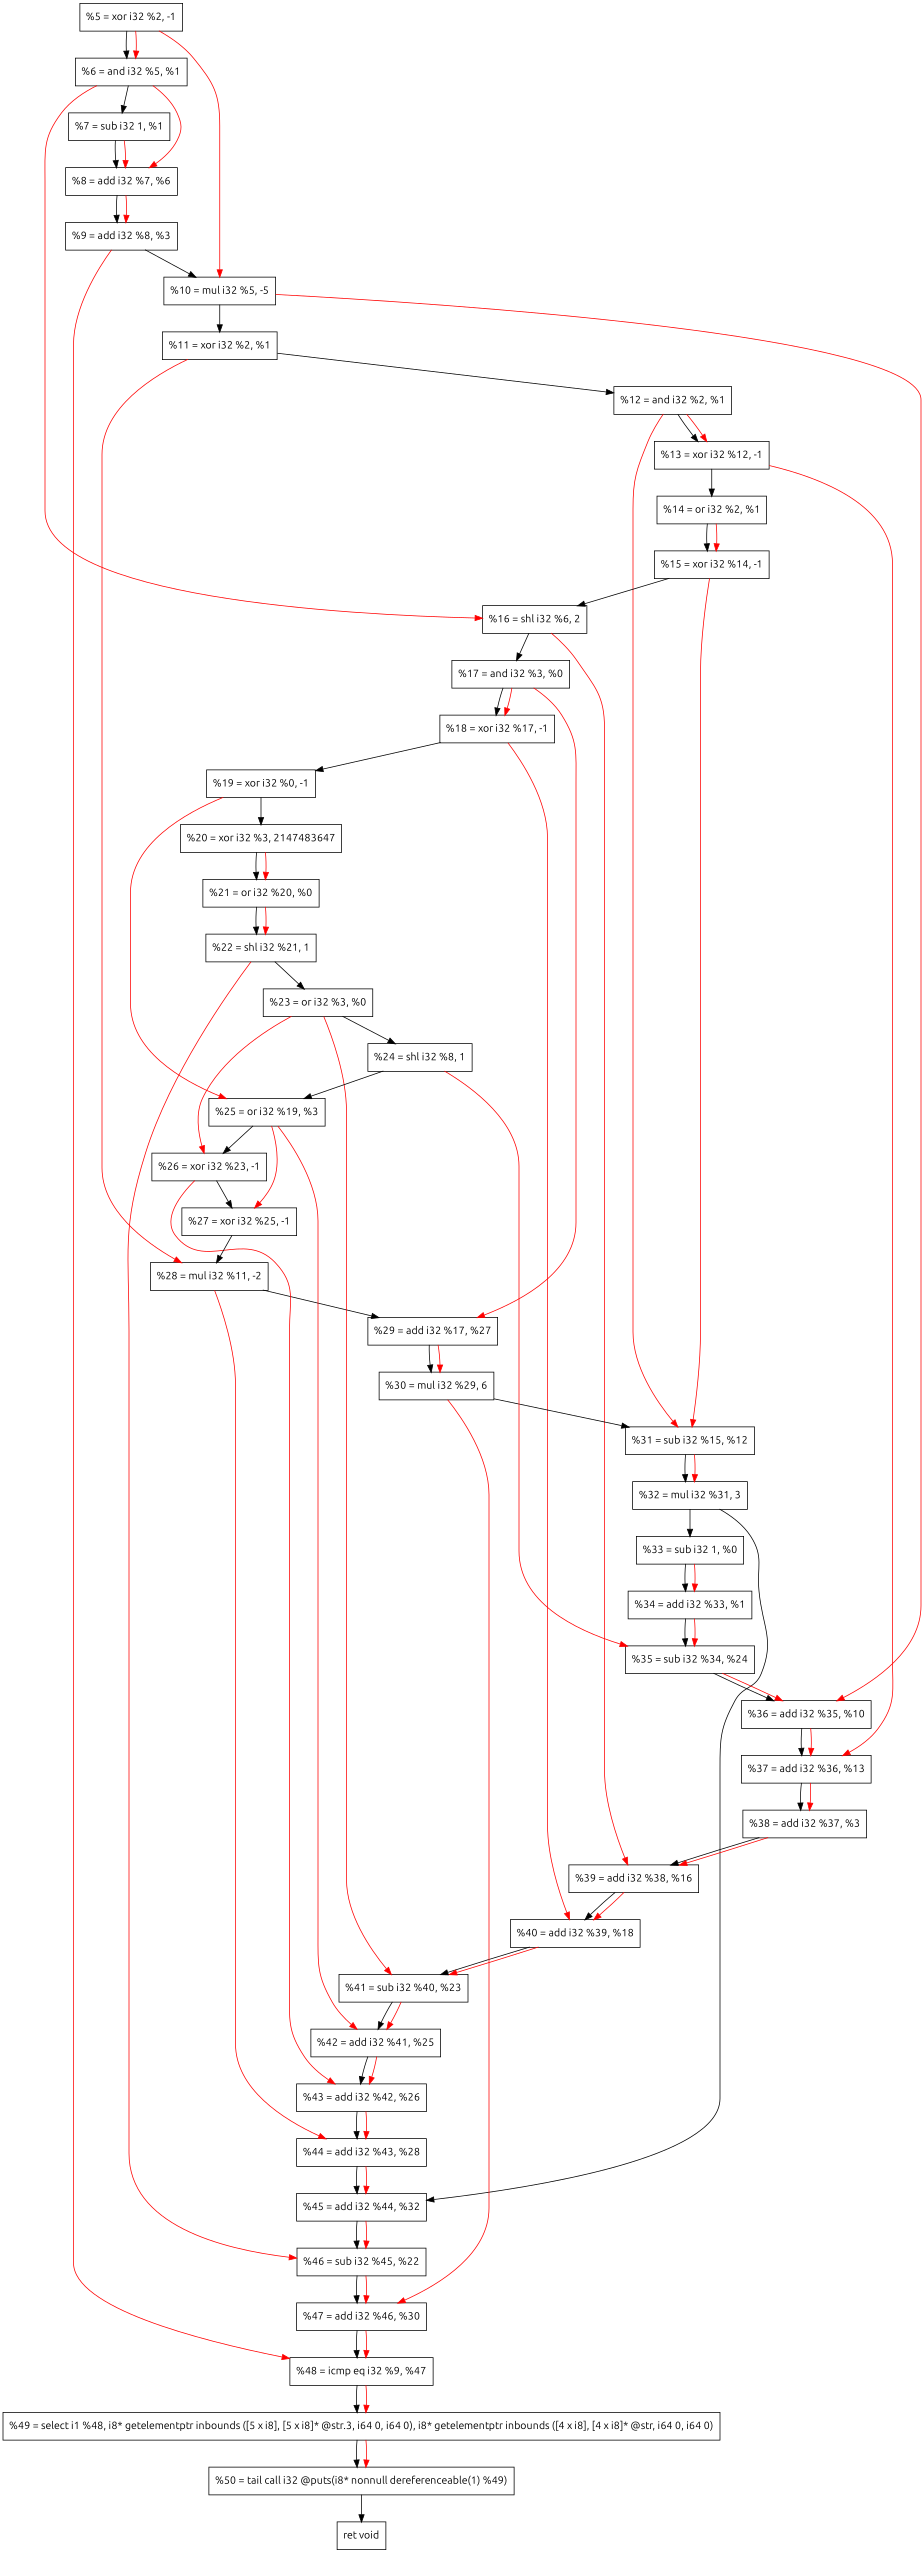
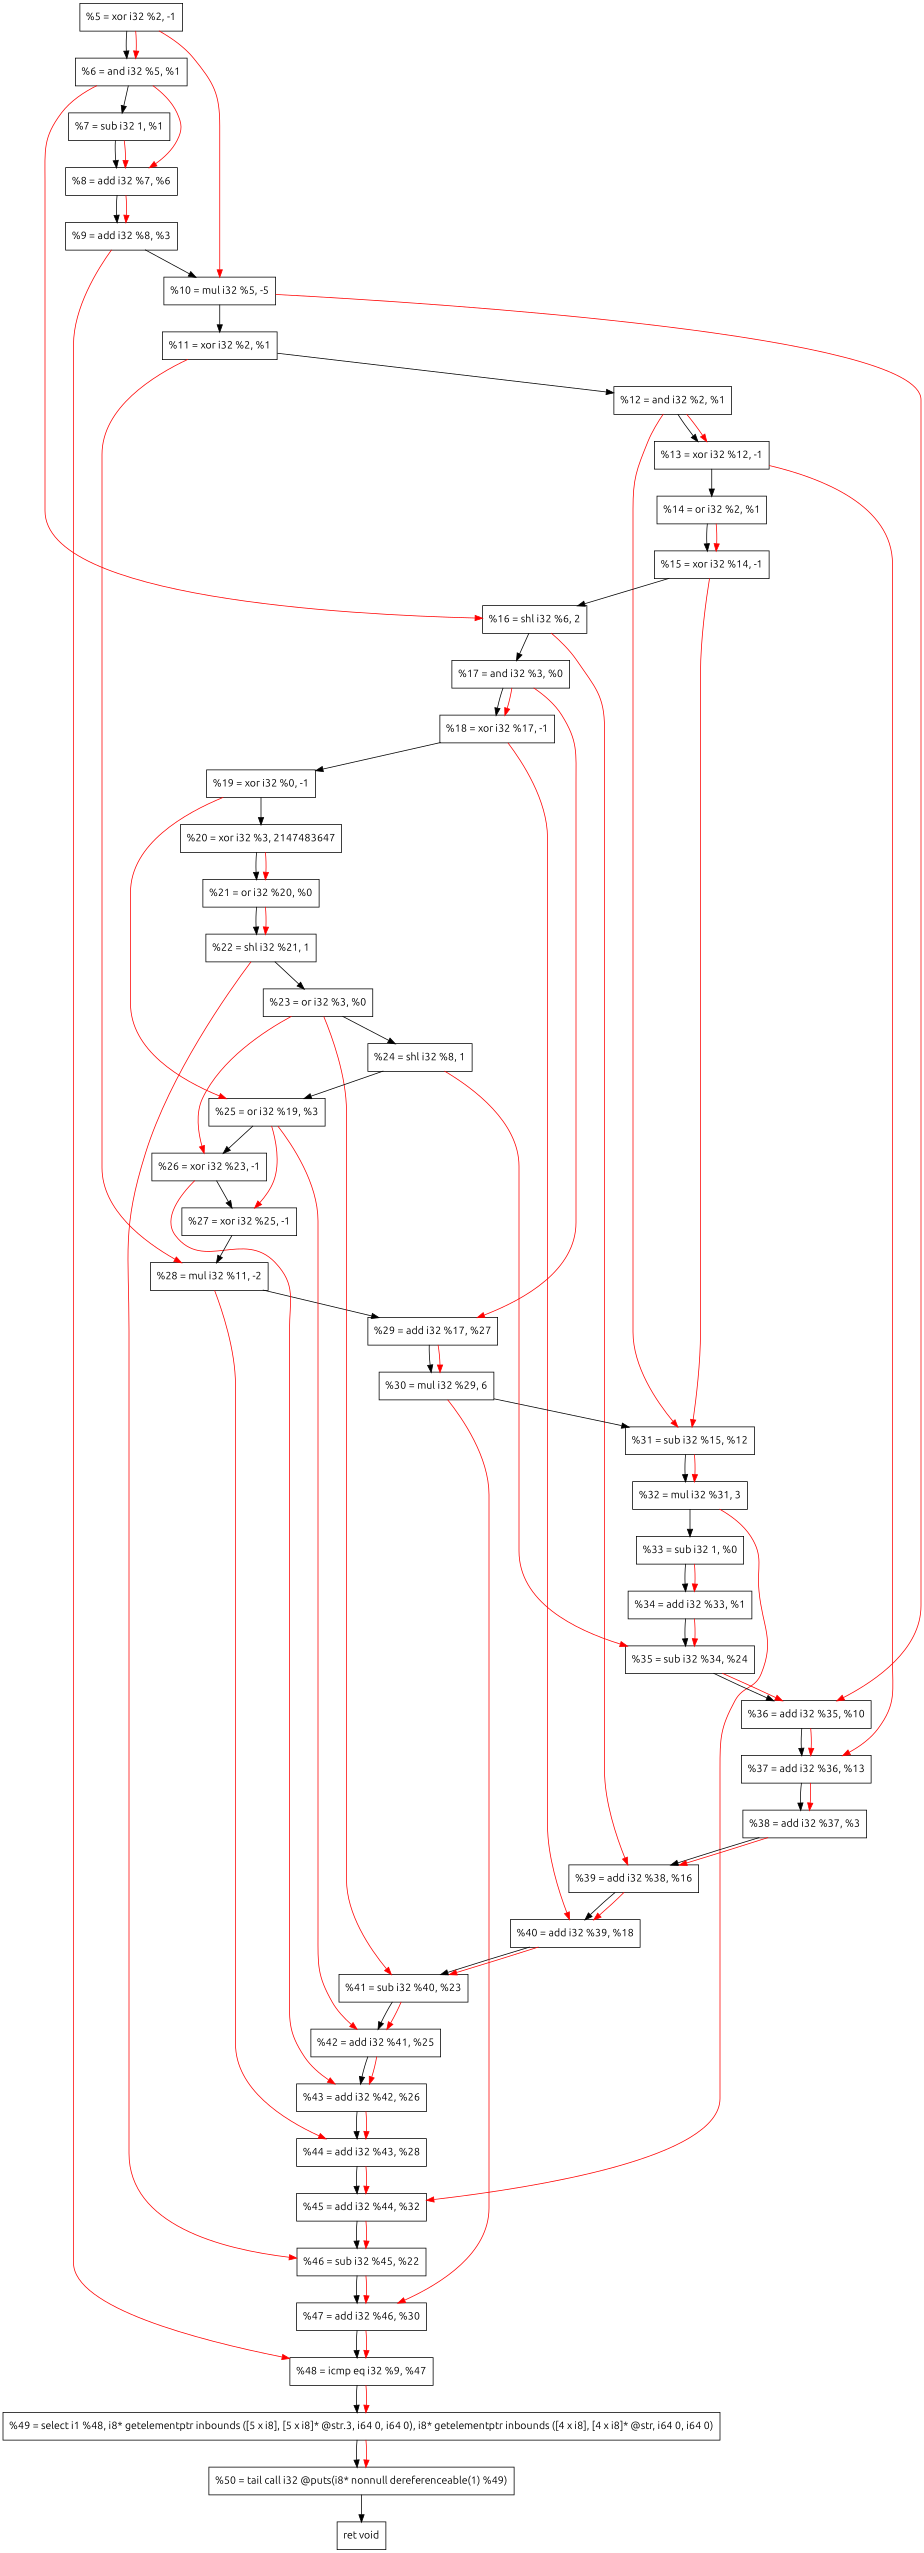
edge "%32 = mul i32 %31, 3" -> "%45 = add i32 %44, %32": color black -> red
